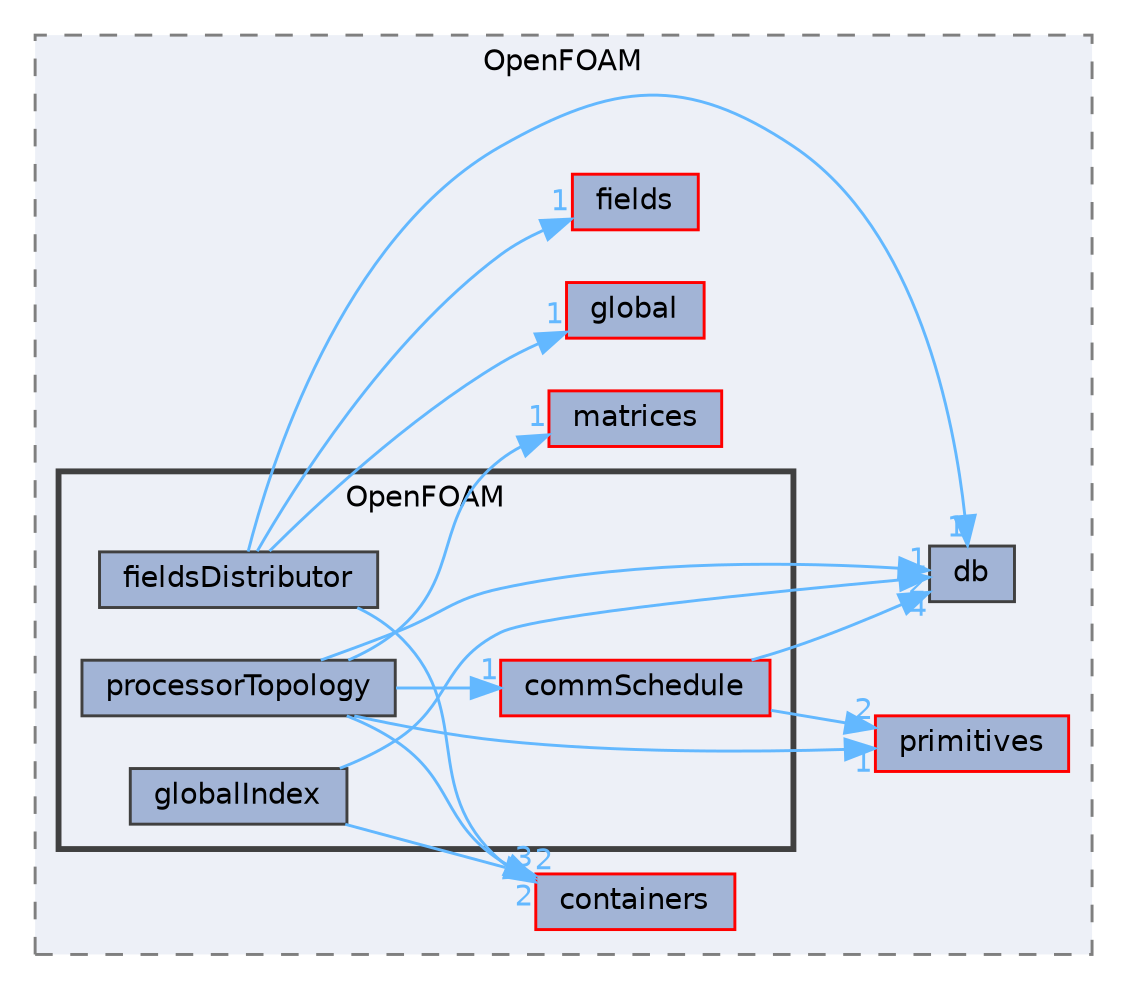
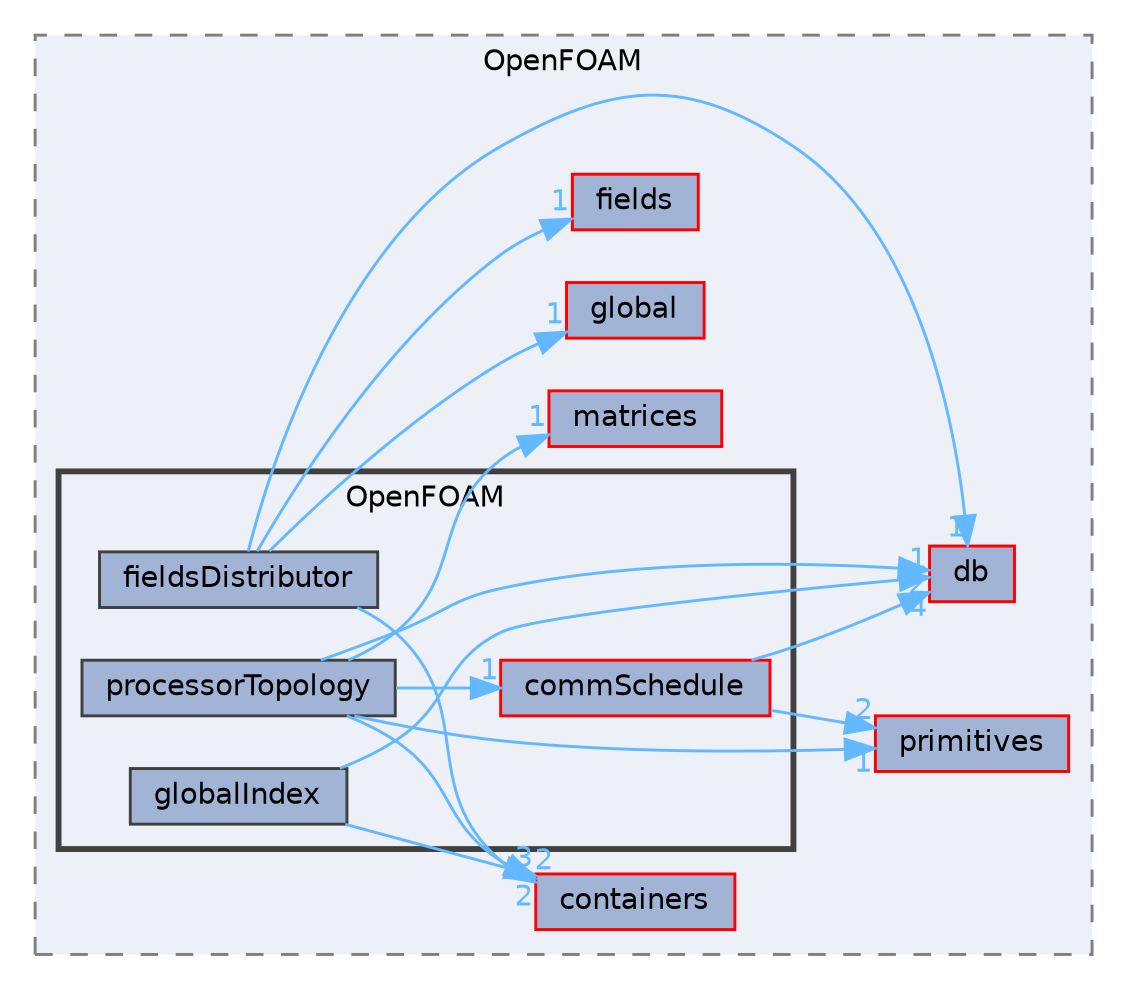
node "db": color grey25 -> red
